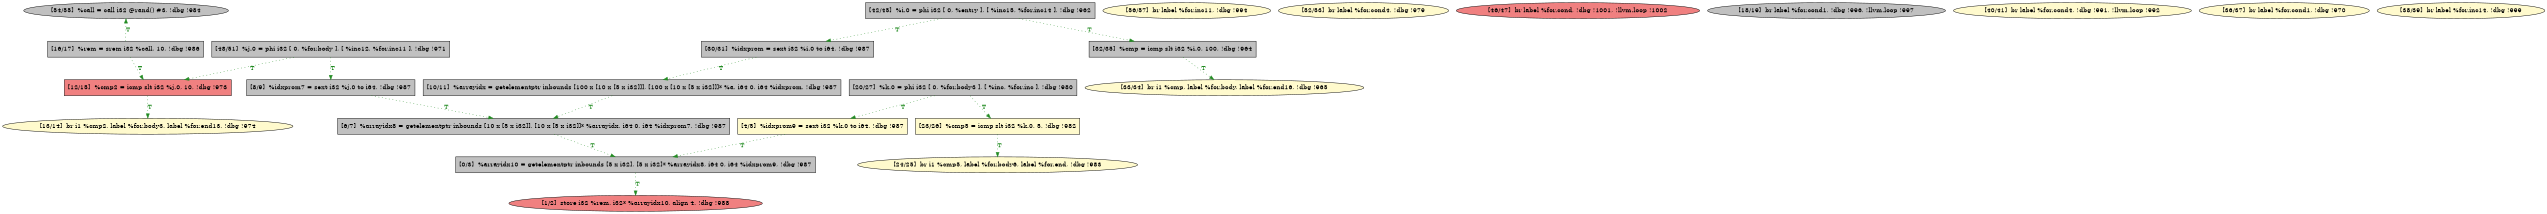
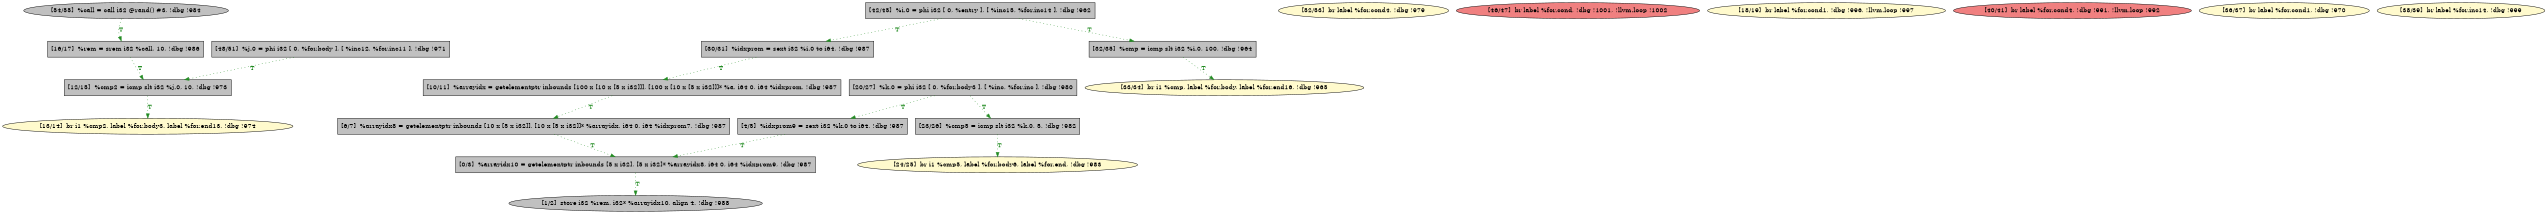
node "[56/57]  br label %for.inc11, !dbg !994": removed
node "[18/19]  br label %for.cond1, !dbg !996, !llvm.loop !997": fillcolor grey -> lemonchiffon
node "[40/41]  br label %for.cond4, !dbg !991, !llvm.loop !992": fillcolor lemonchiffon -> lightcoral
edge "[16/17]  %rem = srem i32 %call, 10, !dbg !986" -> "[54/55]  %call = call i32 @rand() #3, !dbg !984": reversed
node "[12/15]  %cmp2 = icmp slt i32 %j.0, 10, !dbg !973": fillcolor lightcoral -> grey
node "[8/9]  %idxprom7 = sext i32 %j.0 to i64, !dbg !987": removed
node "[4/5]  %idxprom9 = sext i32 %k.0 to i64, !dbg !987": fillcolor lemonchiffon -> grey
node "[23/26]  %cmp5 = icmp slt i32 %k.0, 5, !dbg !982": fillcolor lemonchiffon -> grey
node "[1/2]  store i32 %rem, i32* %arrayidx10, align 4, !dbg !988": fillcolor lightcoral -> grey
